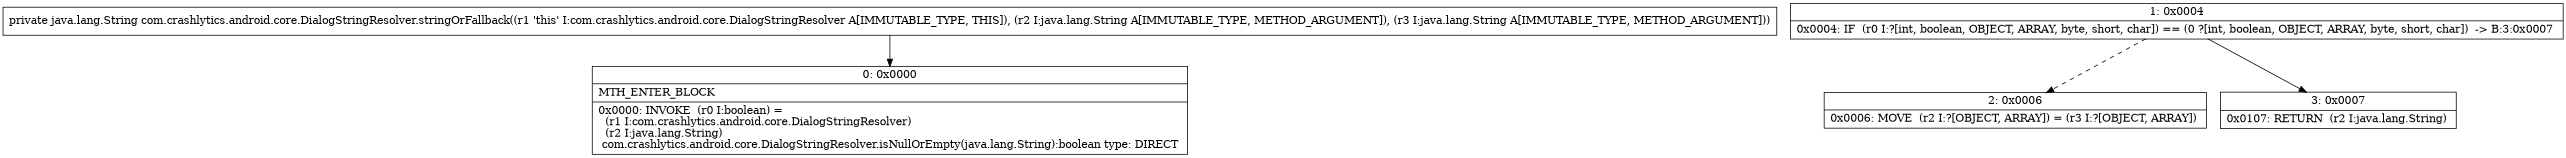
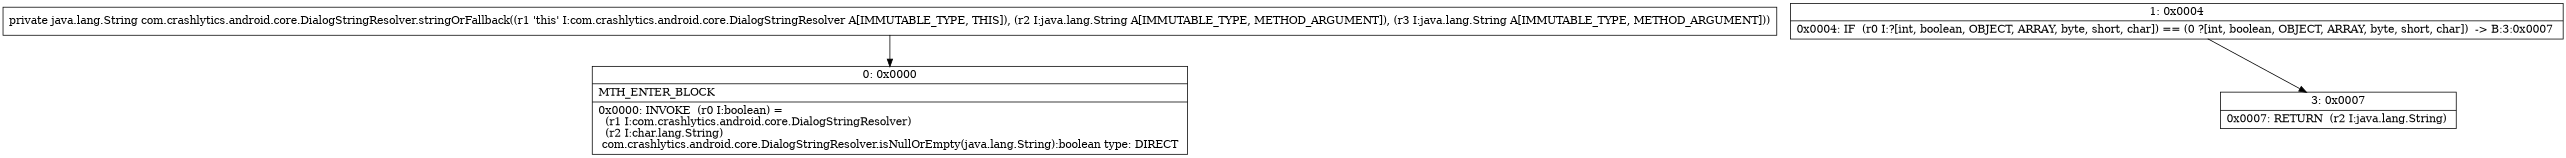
node "2: 0x0006": removed
node "3: 0x0007": text "0x0107: RETURN  (r2 I:java.lang.String)" -> "0x0007: RETURN  (r2 I:java.lang.String)"
node "0: 0x0000": text "(r2 I:java.lang.String)" -> "(r2 I:char.lang.String)"
